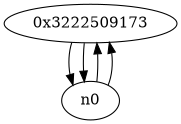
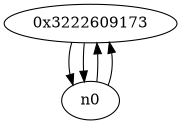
node "0x3222509173": label "0x3222509173" -> "0x3222609173"
